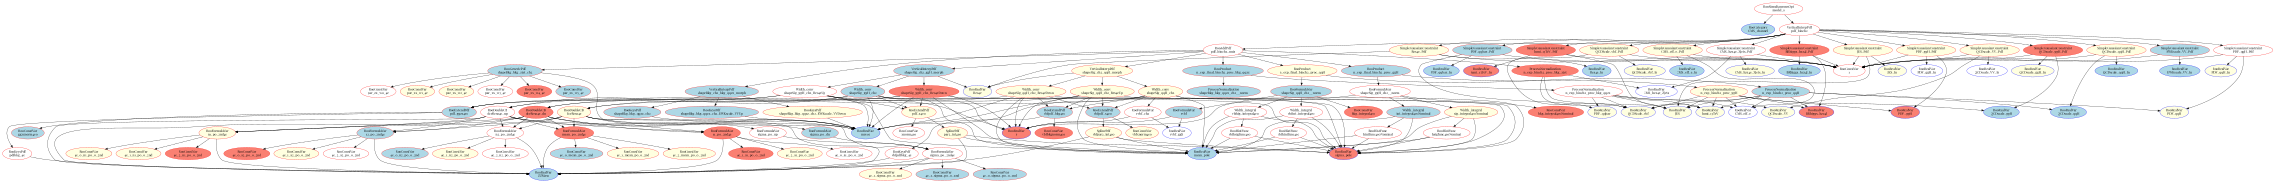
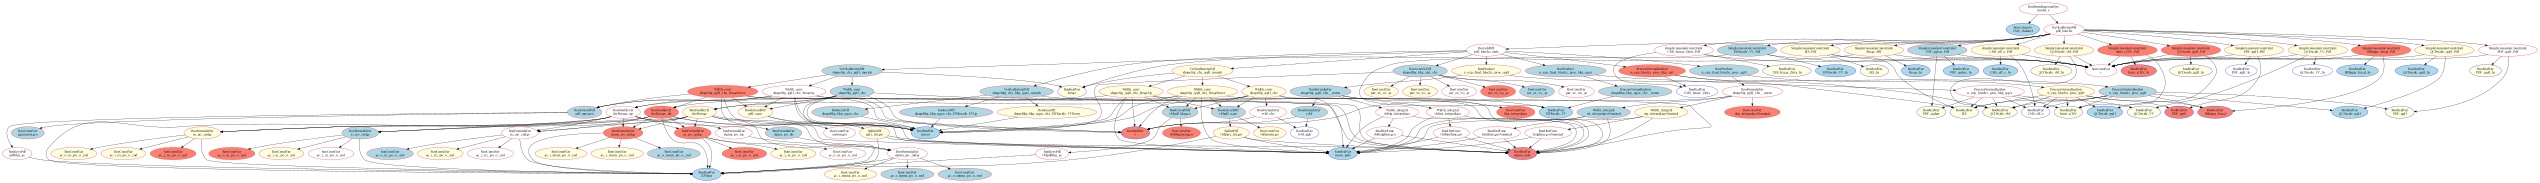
node "RooRealVar EWKscale_VV": added
